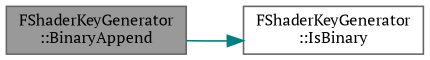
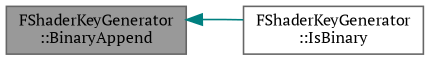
edge "FShaderKeyGenerator ::BinaryAppend" -> "FShaderKeyGenerator ::IsBinary": reversed
